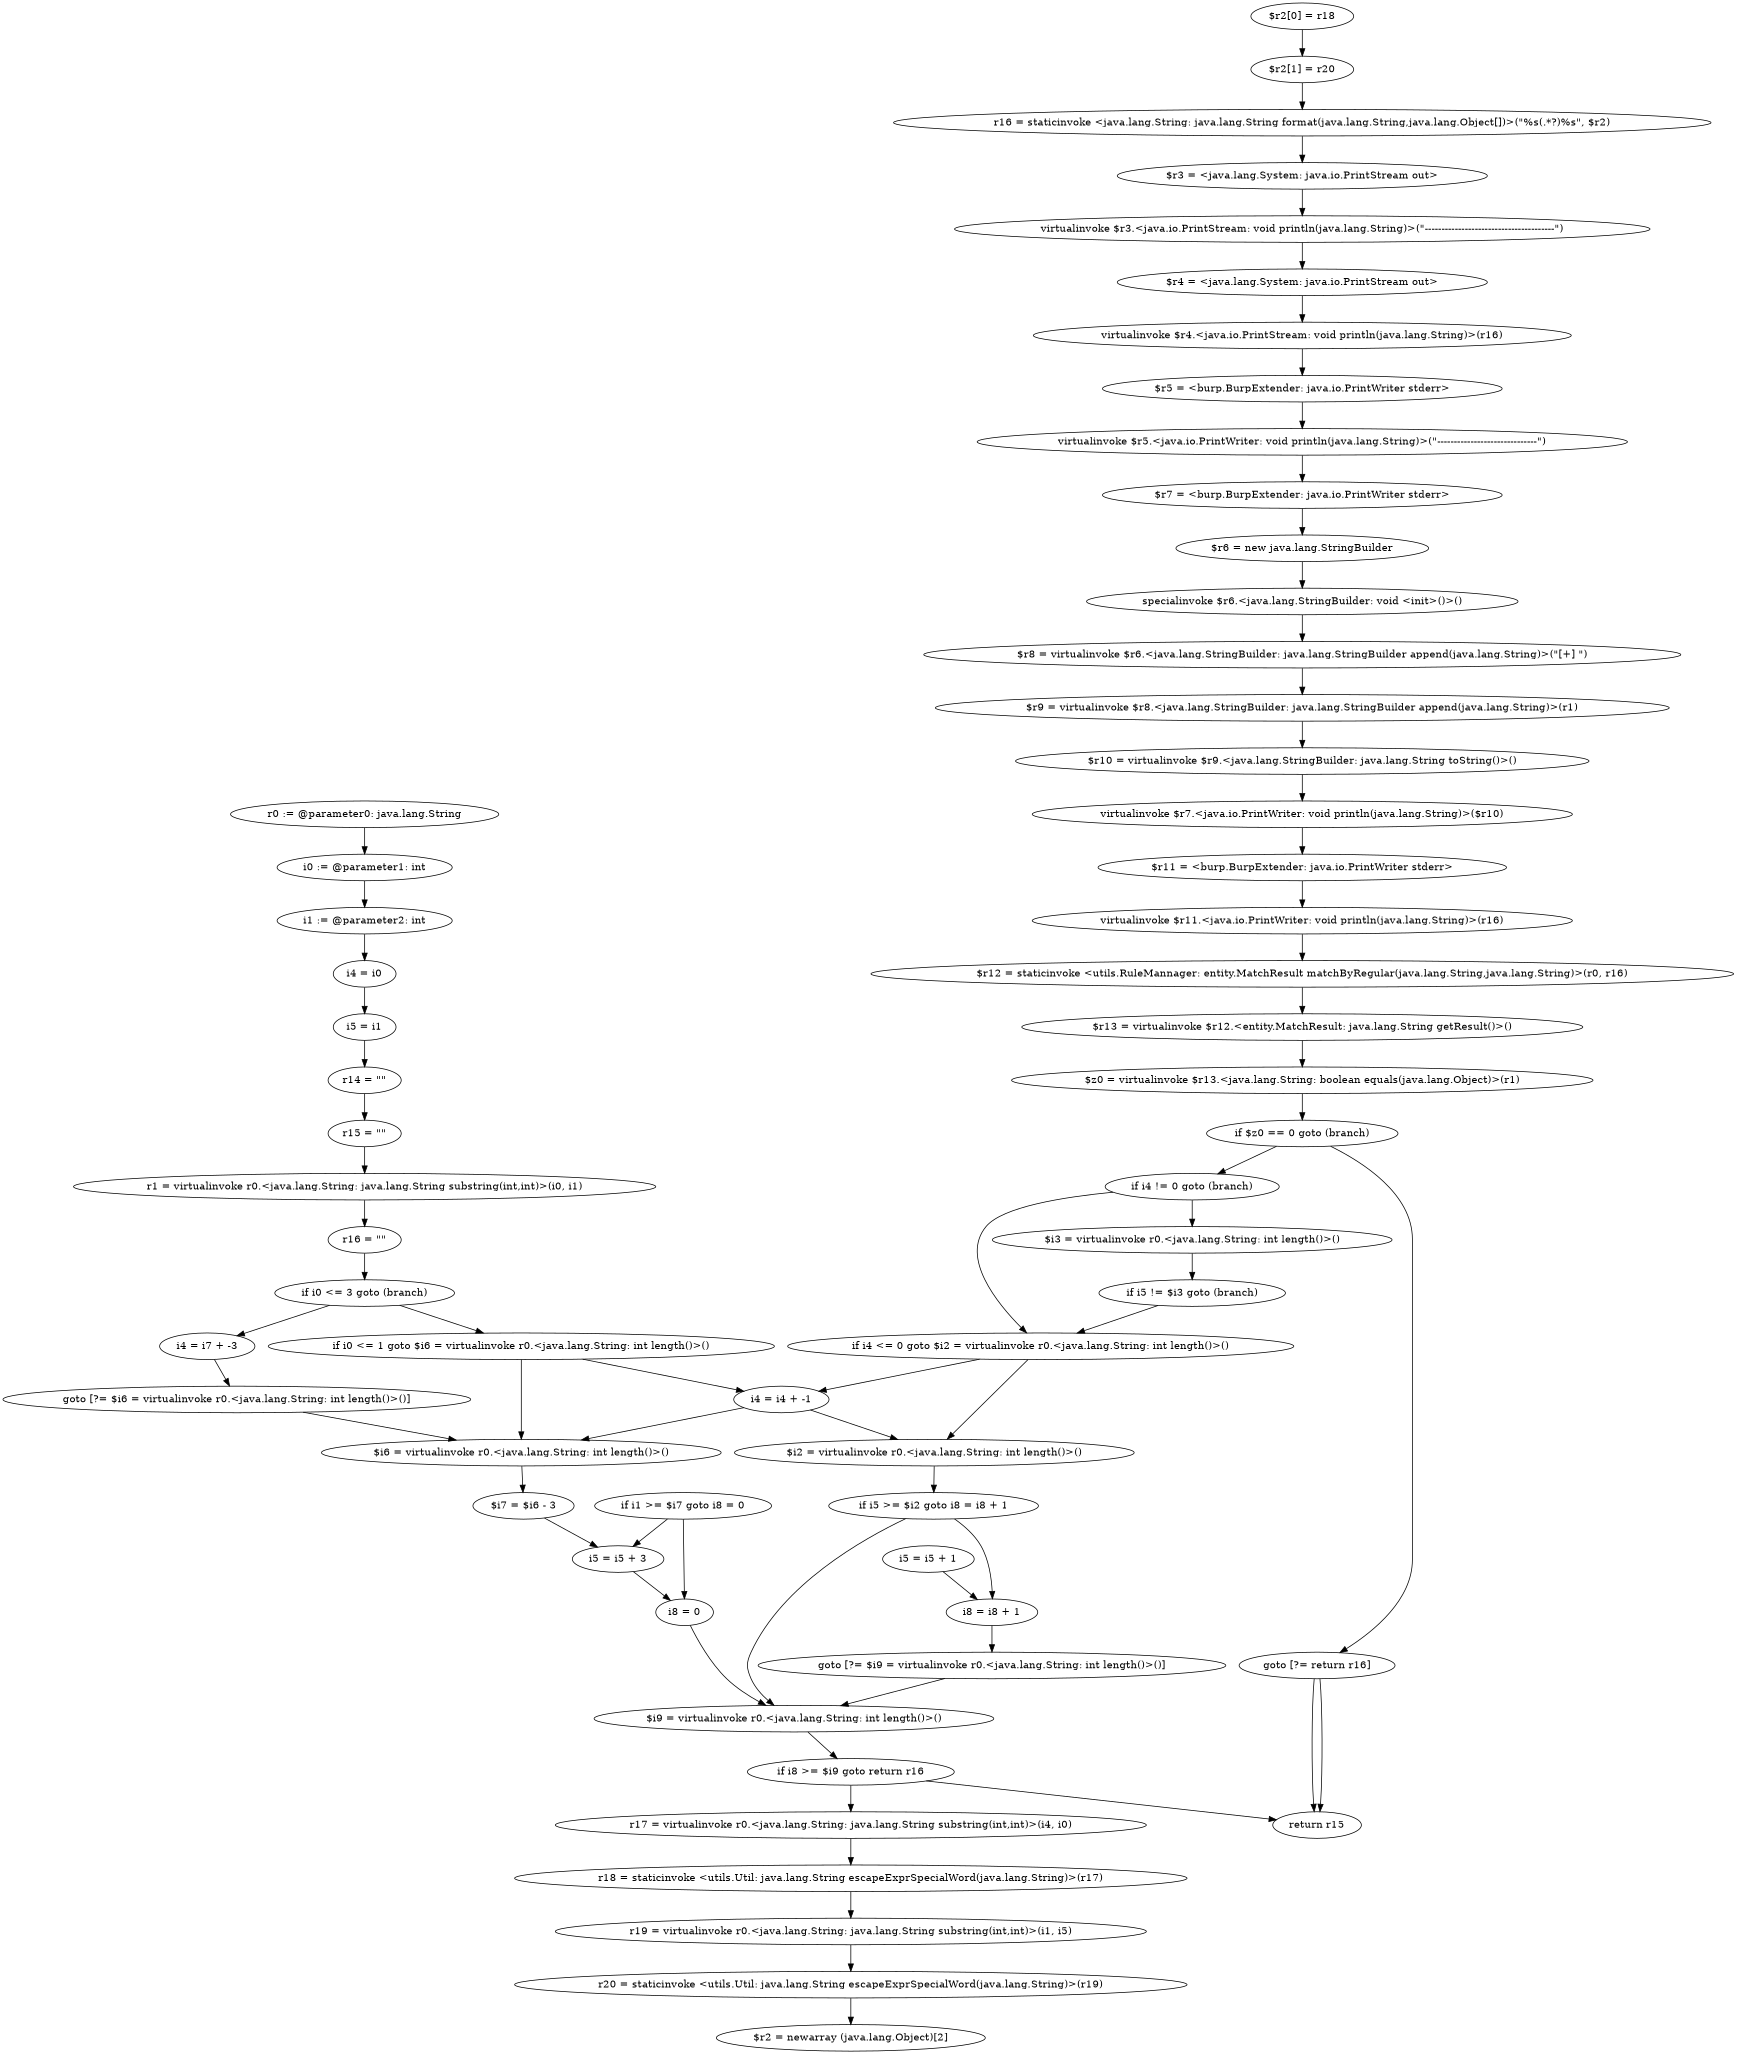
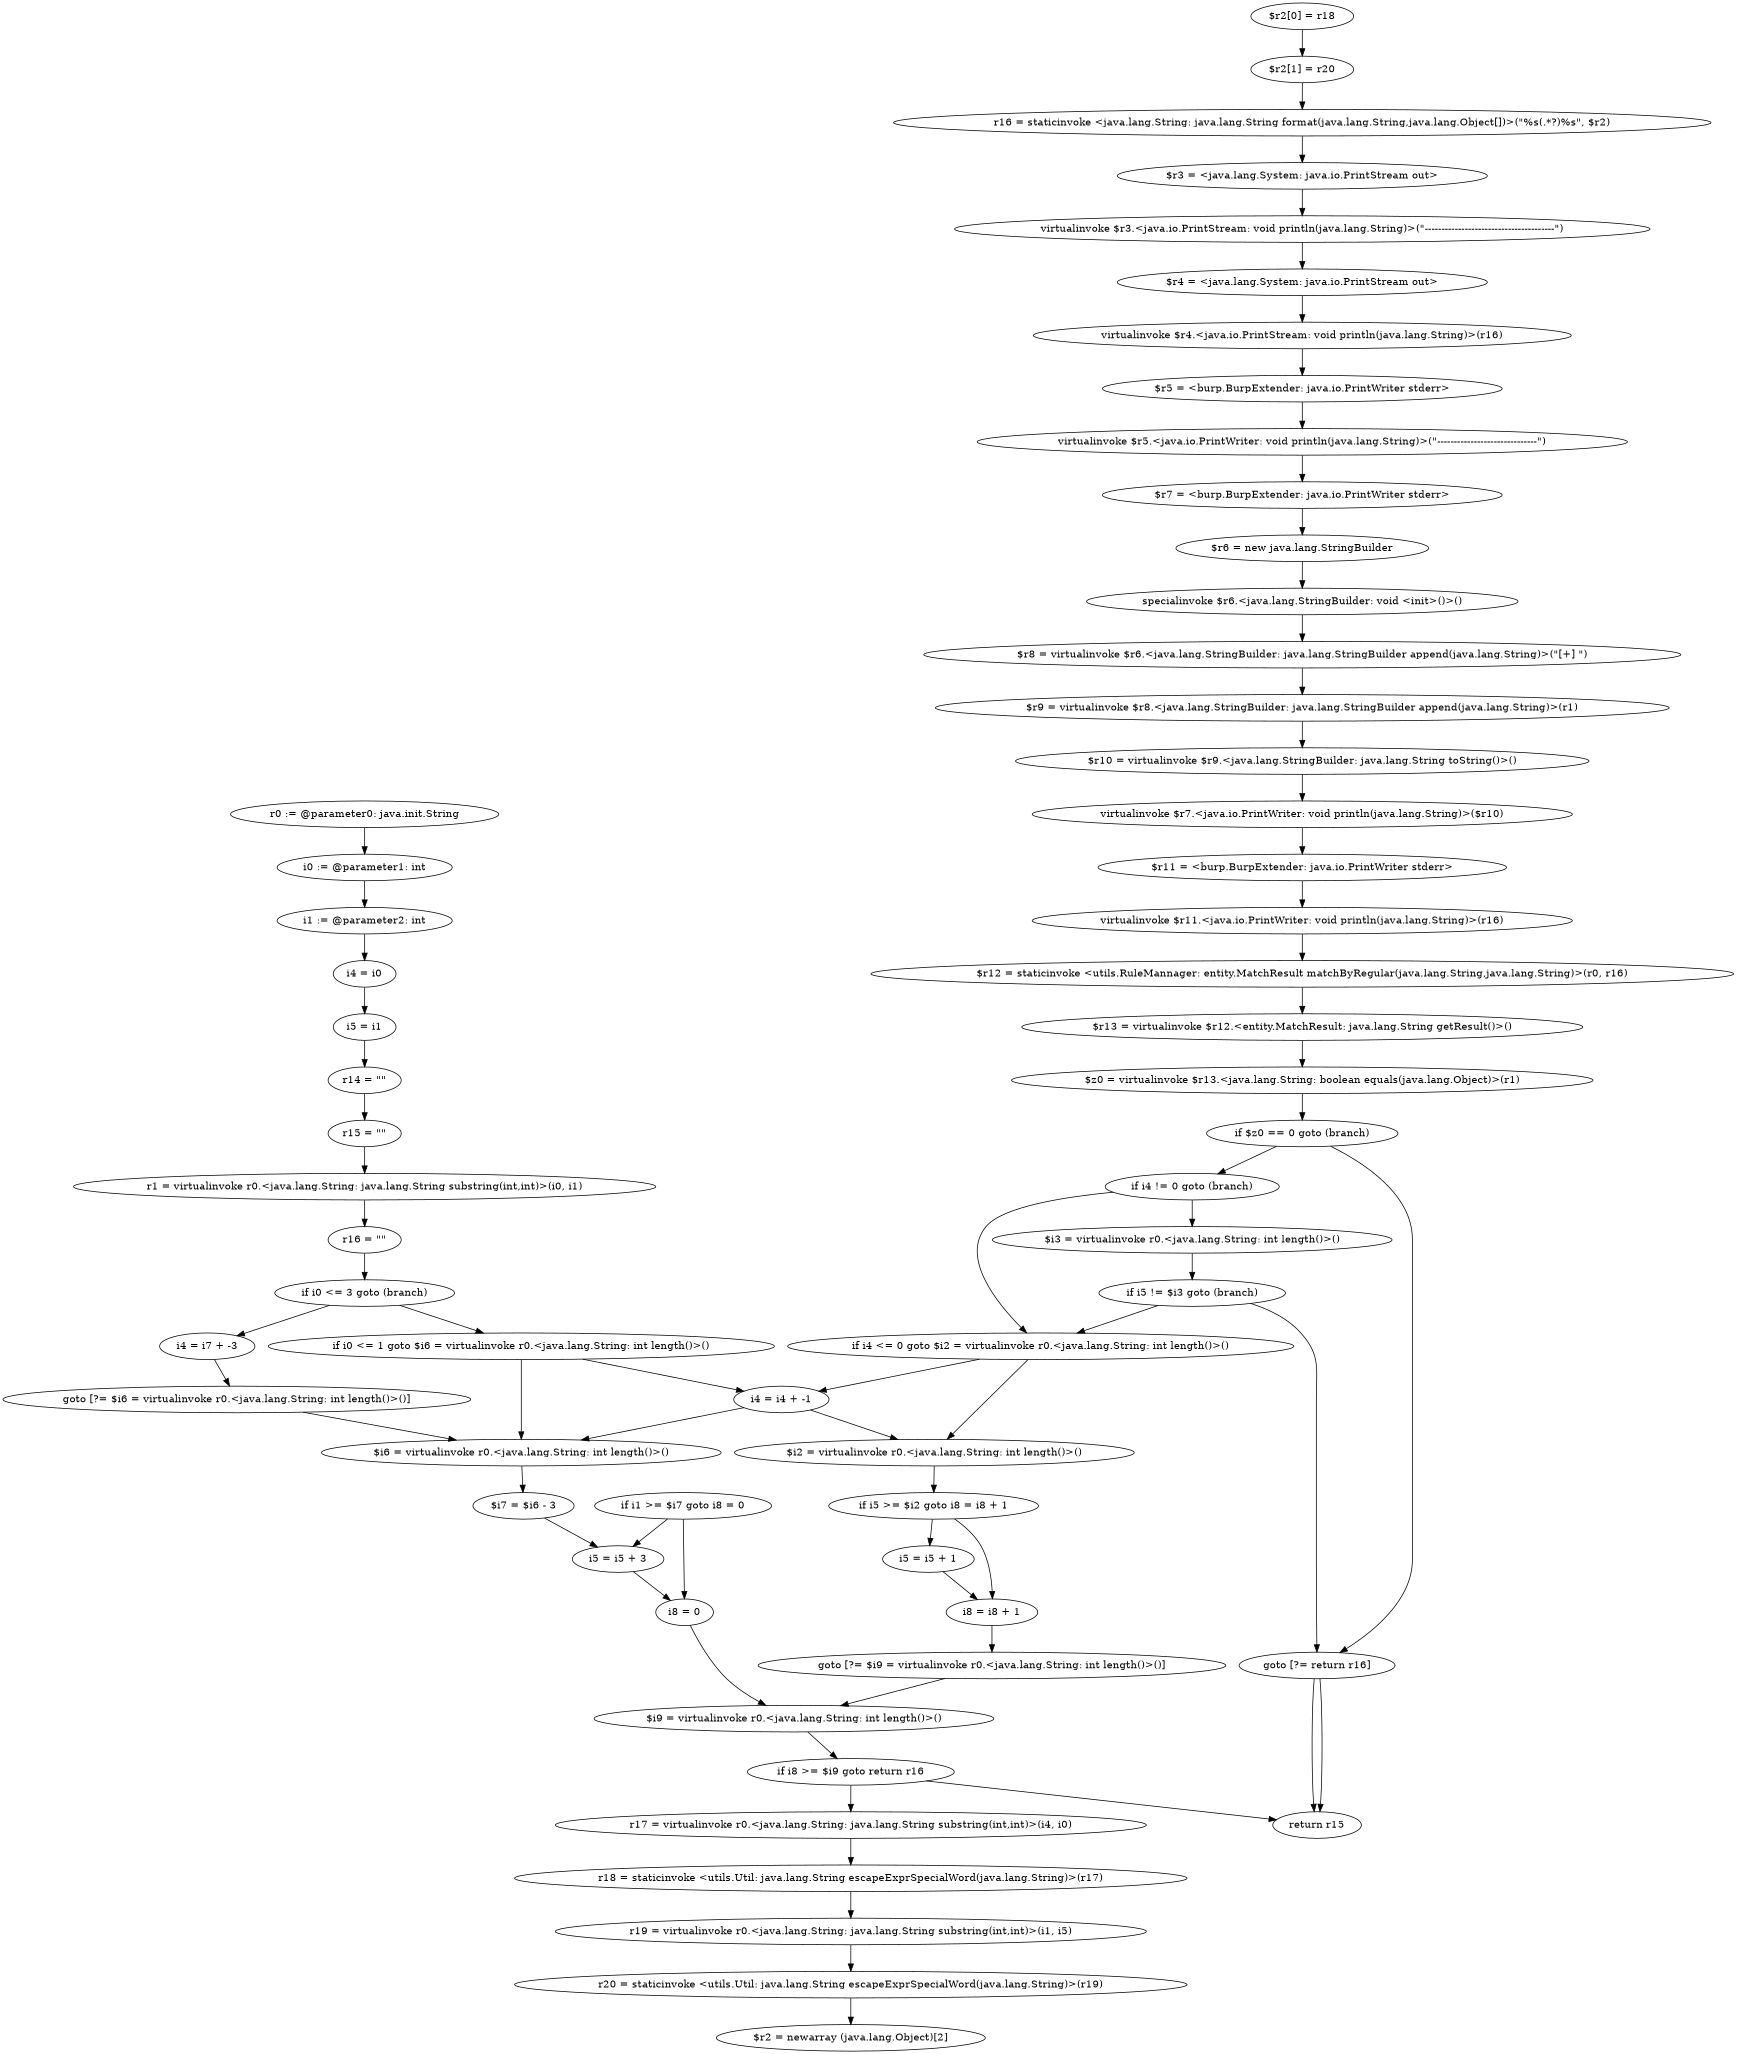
node "r0 := @parameter0: java.lang.String": label "r0 := @parameter0: java.lang.String" -> "r0 := @parameter0: java.init.String"
edge "if i5 != $i3 goto (branch)" -> "goto [?= return r16]": added
edge "if i5 >= $i2 goto i8 = i8 + 1" -> "$i9 = virtualinvoke r0.<java.lang.String: int length()>()": now "if i5 >= $i2 goto i8 = i8 + 1" -> "i5 = i5 + 1"
